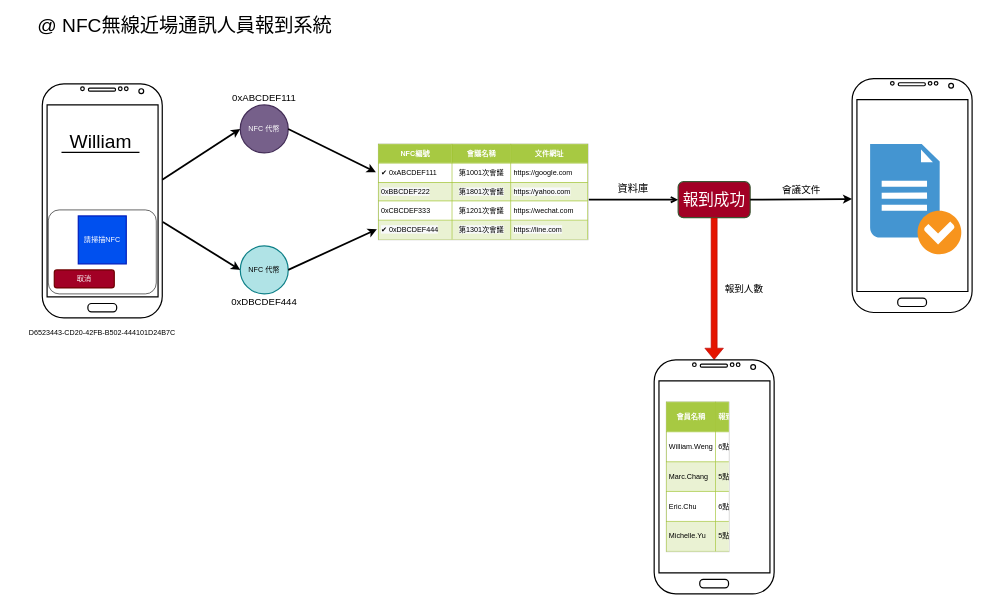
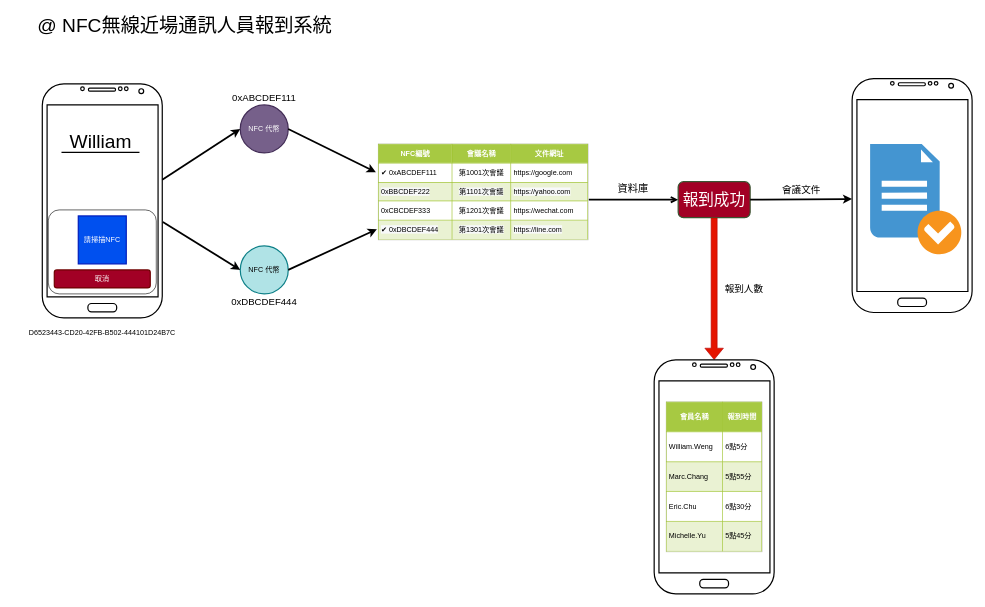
node "NFC編號會議名稱文件網址 ✔ 0xABCDEF111 第1001次會議 https://google.com 0xBBCDEF222 第1801次會議 https://yahoo.com 0xCBCDEF333 第1201次會議 https://wechat.com ✔ 0xDBCDEF444 第1301次會議 https://line.com": label "NFC編號會議名稱文件網址 ✔ 0xABCDEF111 第1001次會議 https://google.com 0xBBCDEF222 第1801次會議 https://yahoo.com 0xCBCDEF333 第1201次會議 https://wechat.com ✔ 0xDBCDEF444 第1301次會議 https://line.com" -> "NFC編號會議名稱文件網址 ✔ 0xABCDEF111 第1001次會議 https://google.com 0xBBCDEF222 第1101次會議 https://yahoo.com 0xCBCDEF333 第1201次會議 https://wechat.com ✔ 0xDBCDEF444 第1301次會議 https://line.com"
node "取消": size 60x18 -> 96x18
node "會員名稱報到時間 William.Weng 6點5分 Marc.Chang 5點55分 Eric.Chu 6點30分 Michelle.Yu 5點45分": size 63x150 -> 96x150
